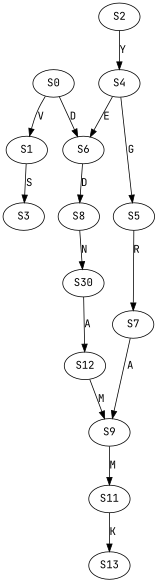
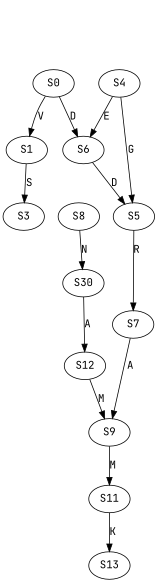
node "S2": removed
edge "S6" -> "S8": now "S6" -> "S5"
